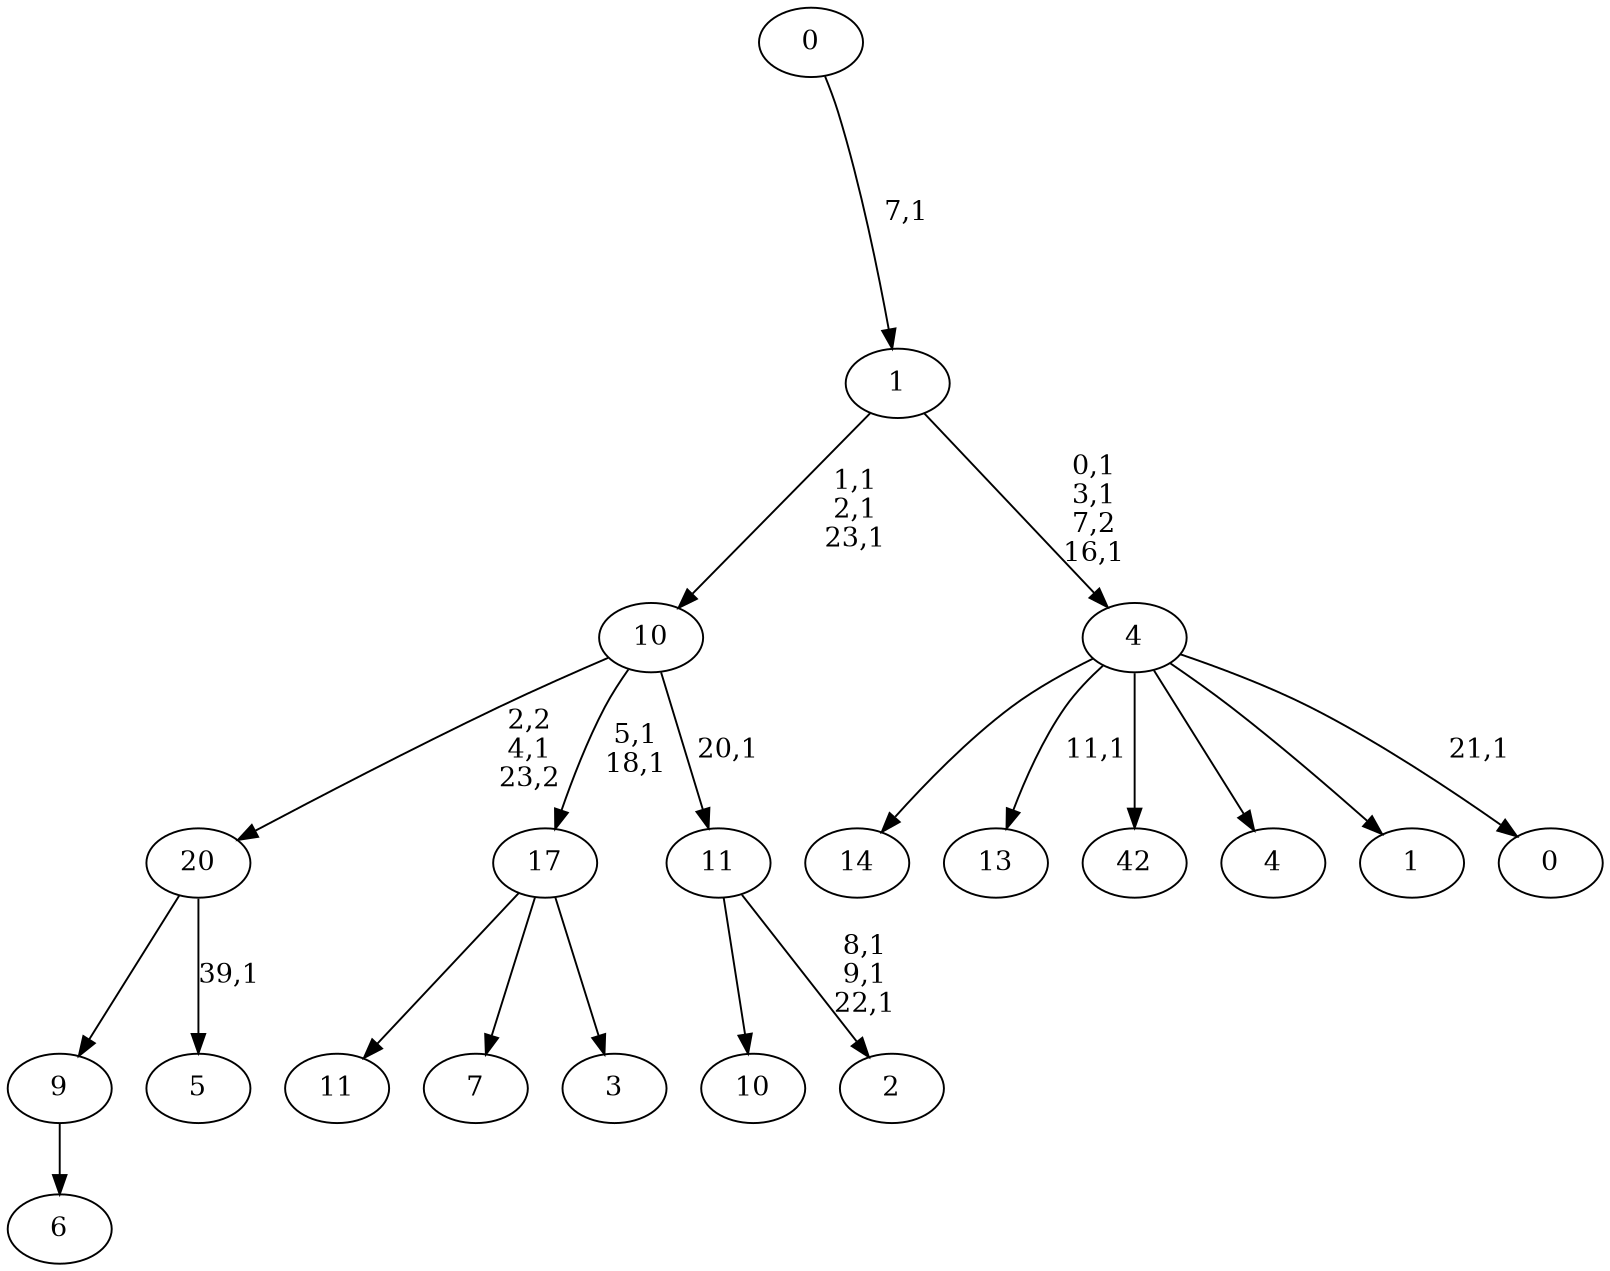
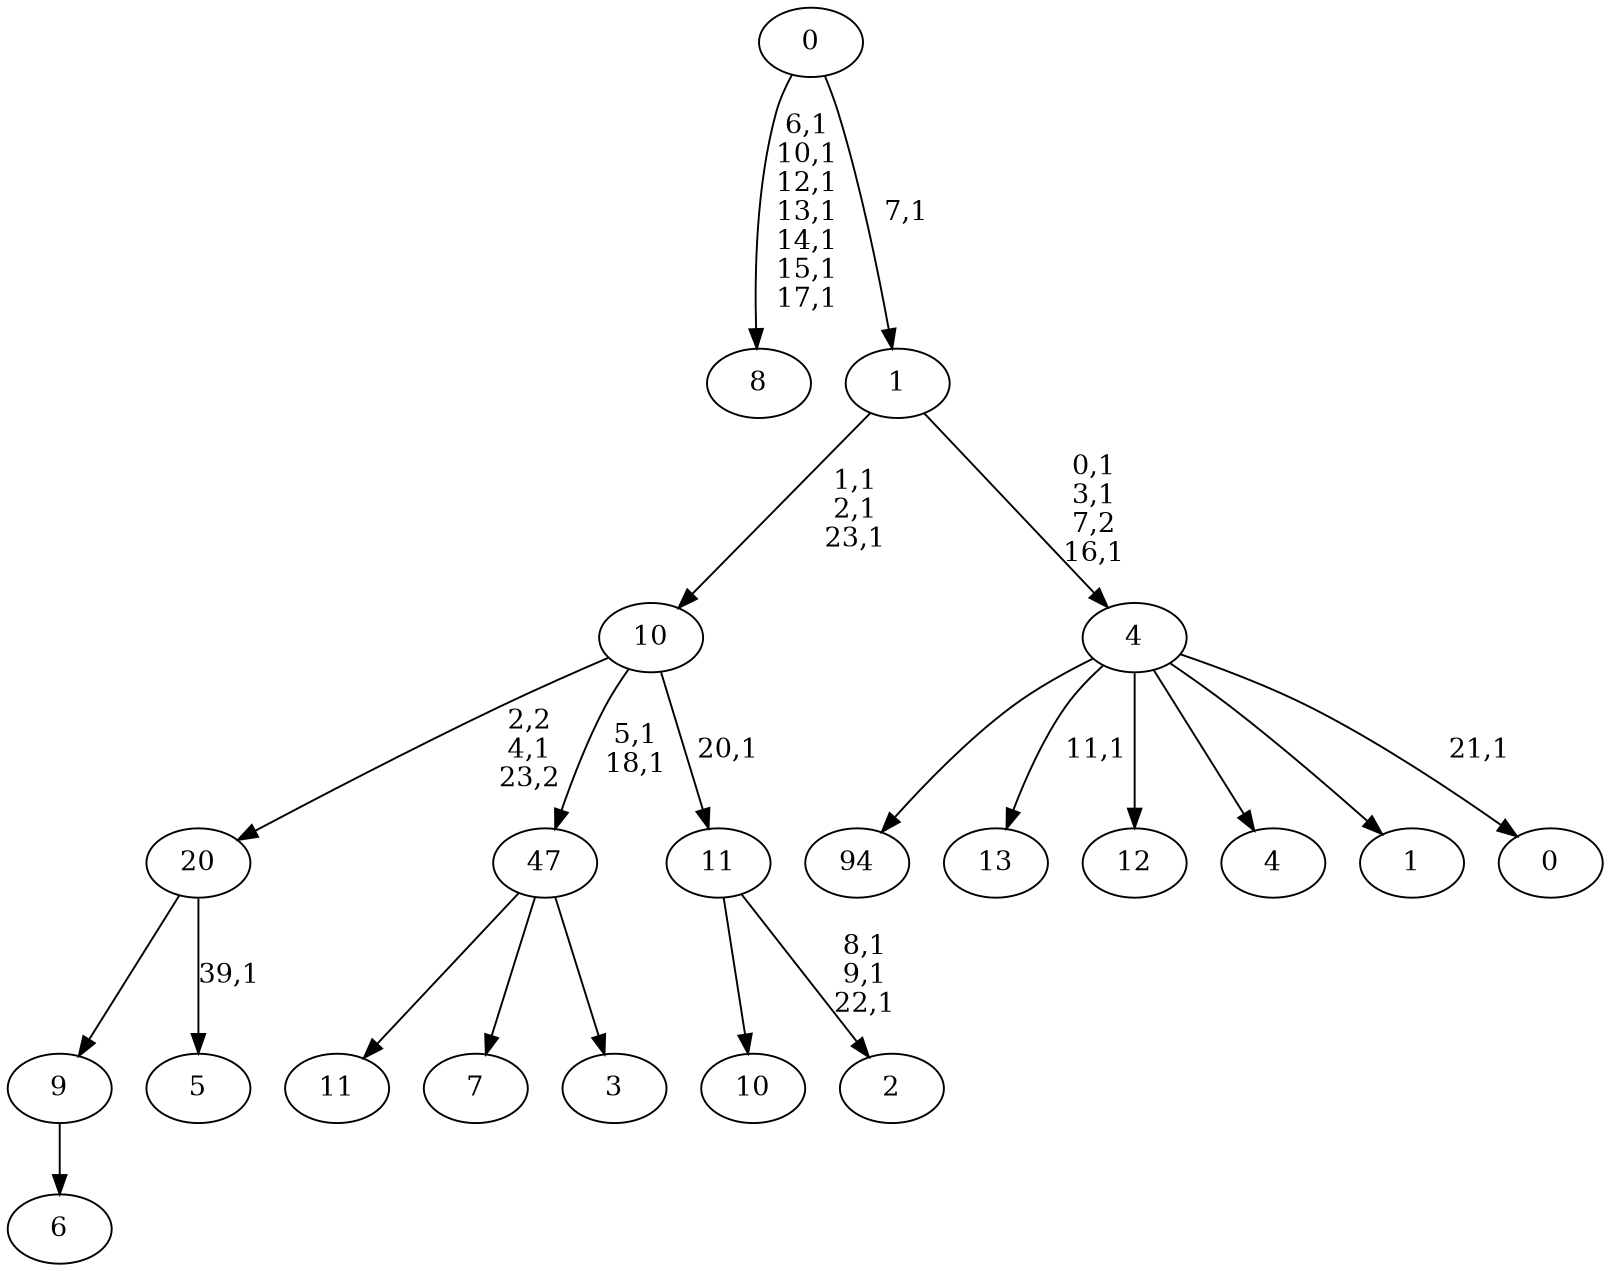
node "8": added
node "17": label "17" -> "47"
node "14": label "14" -> "94"
node "42": label "42" -> "12"
